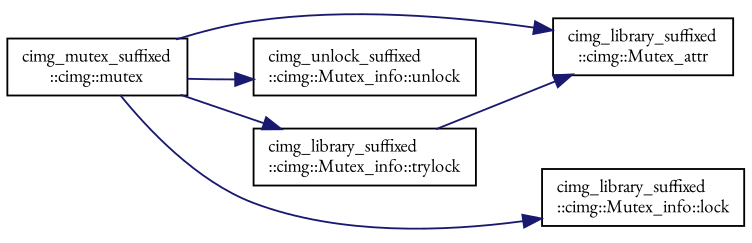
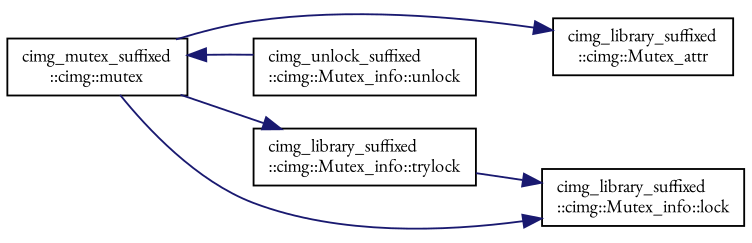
edge "cimg_mutex_suffixed ::cimg::mutex" -> "cimg_unlock_suffixed ::cimg::Mutex_info::unlock": reversed
edge "cimg_library_suffixed ::cimg::Mutex_info::trylock" -> "cimg_library_suffixed ::cimg::Mutex_attr": now "cimg_library_suffixed ::cimg::Mutex_info::trylock" -> "cimg_library_suffixed ::cimg::Mutex_info::lock"
